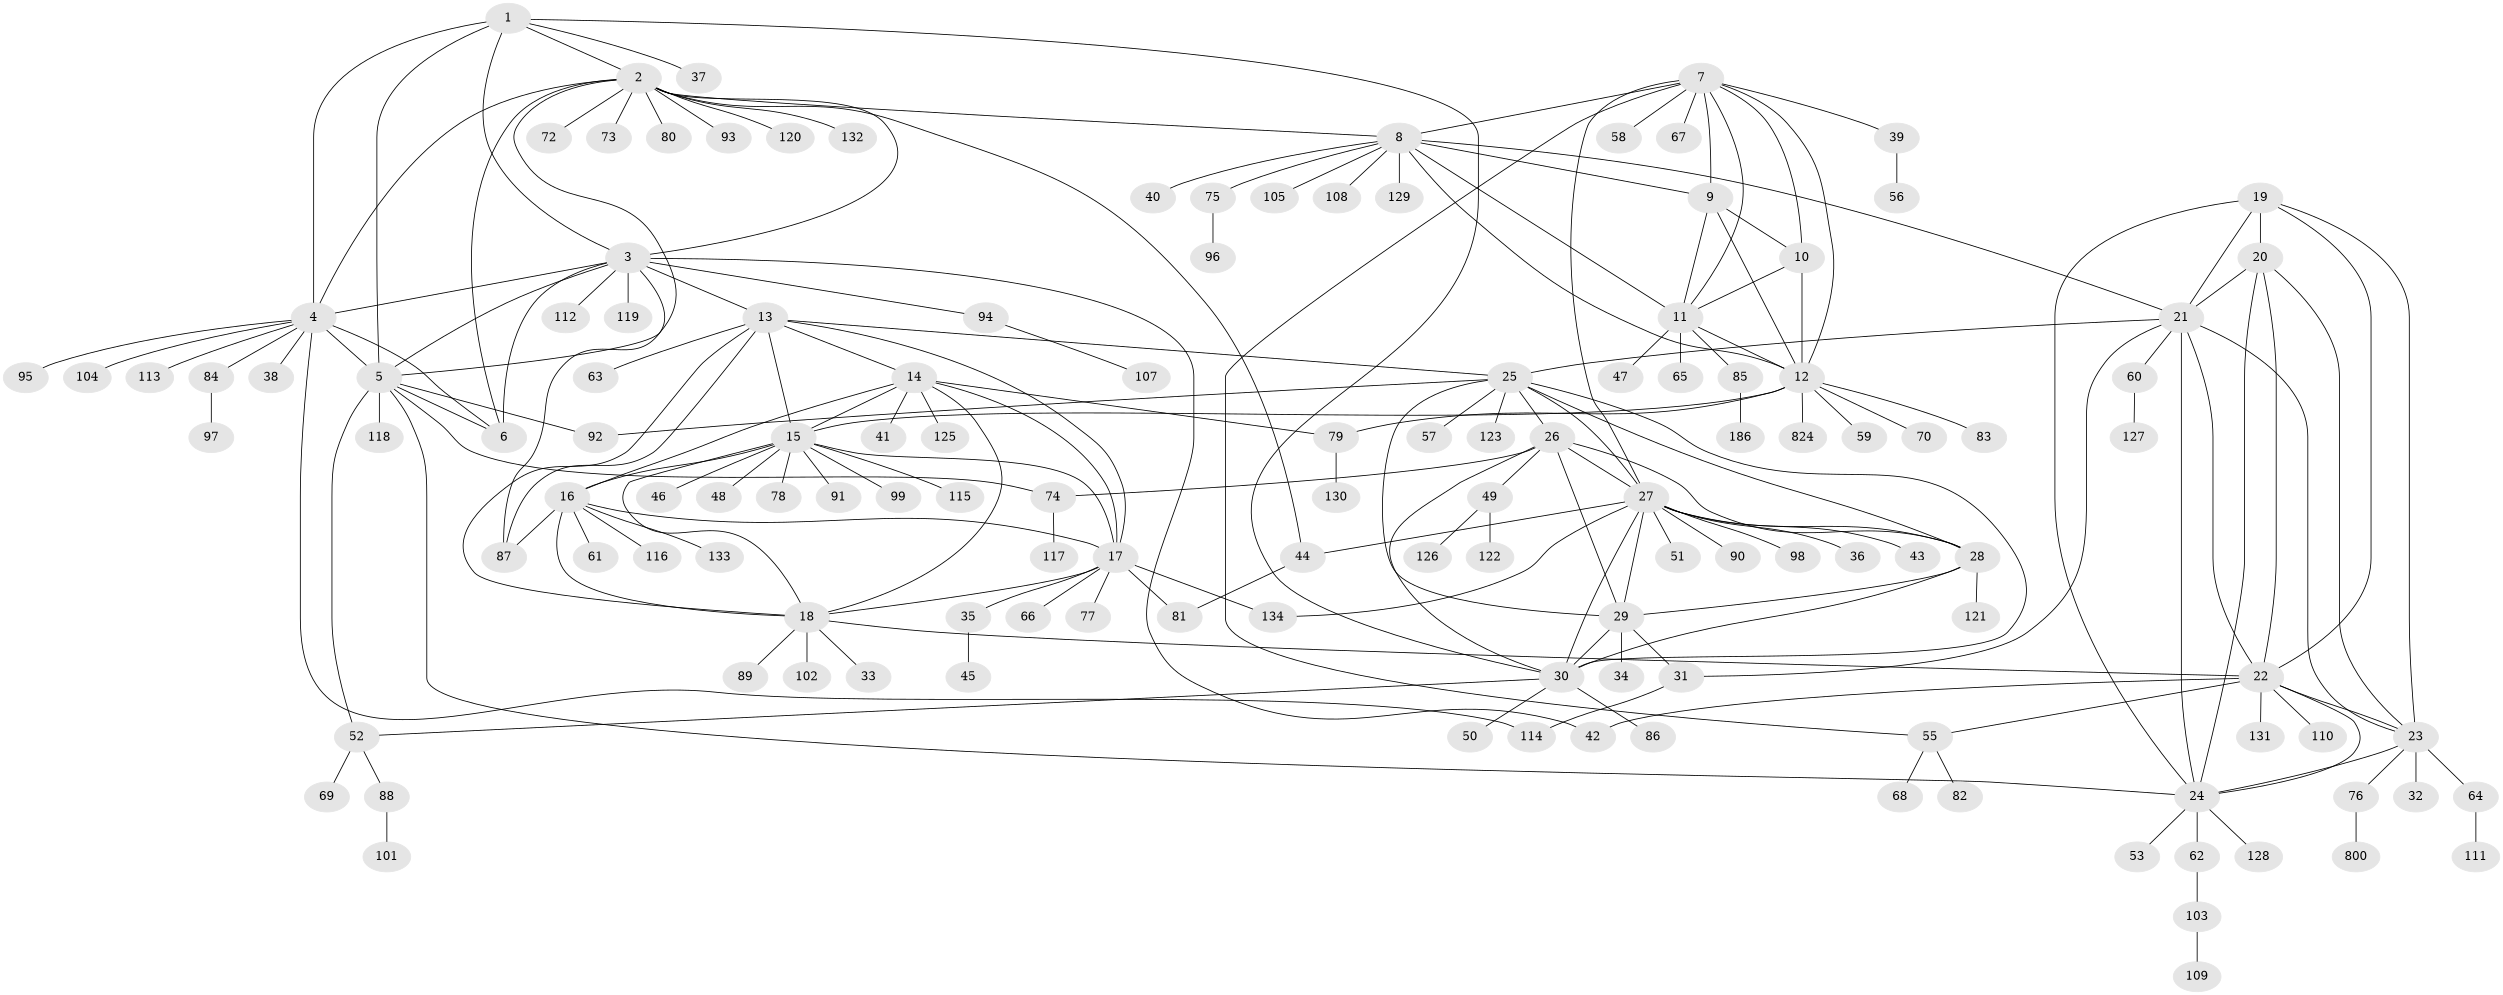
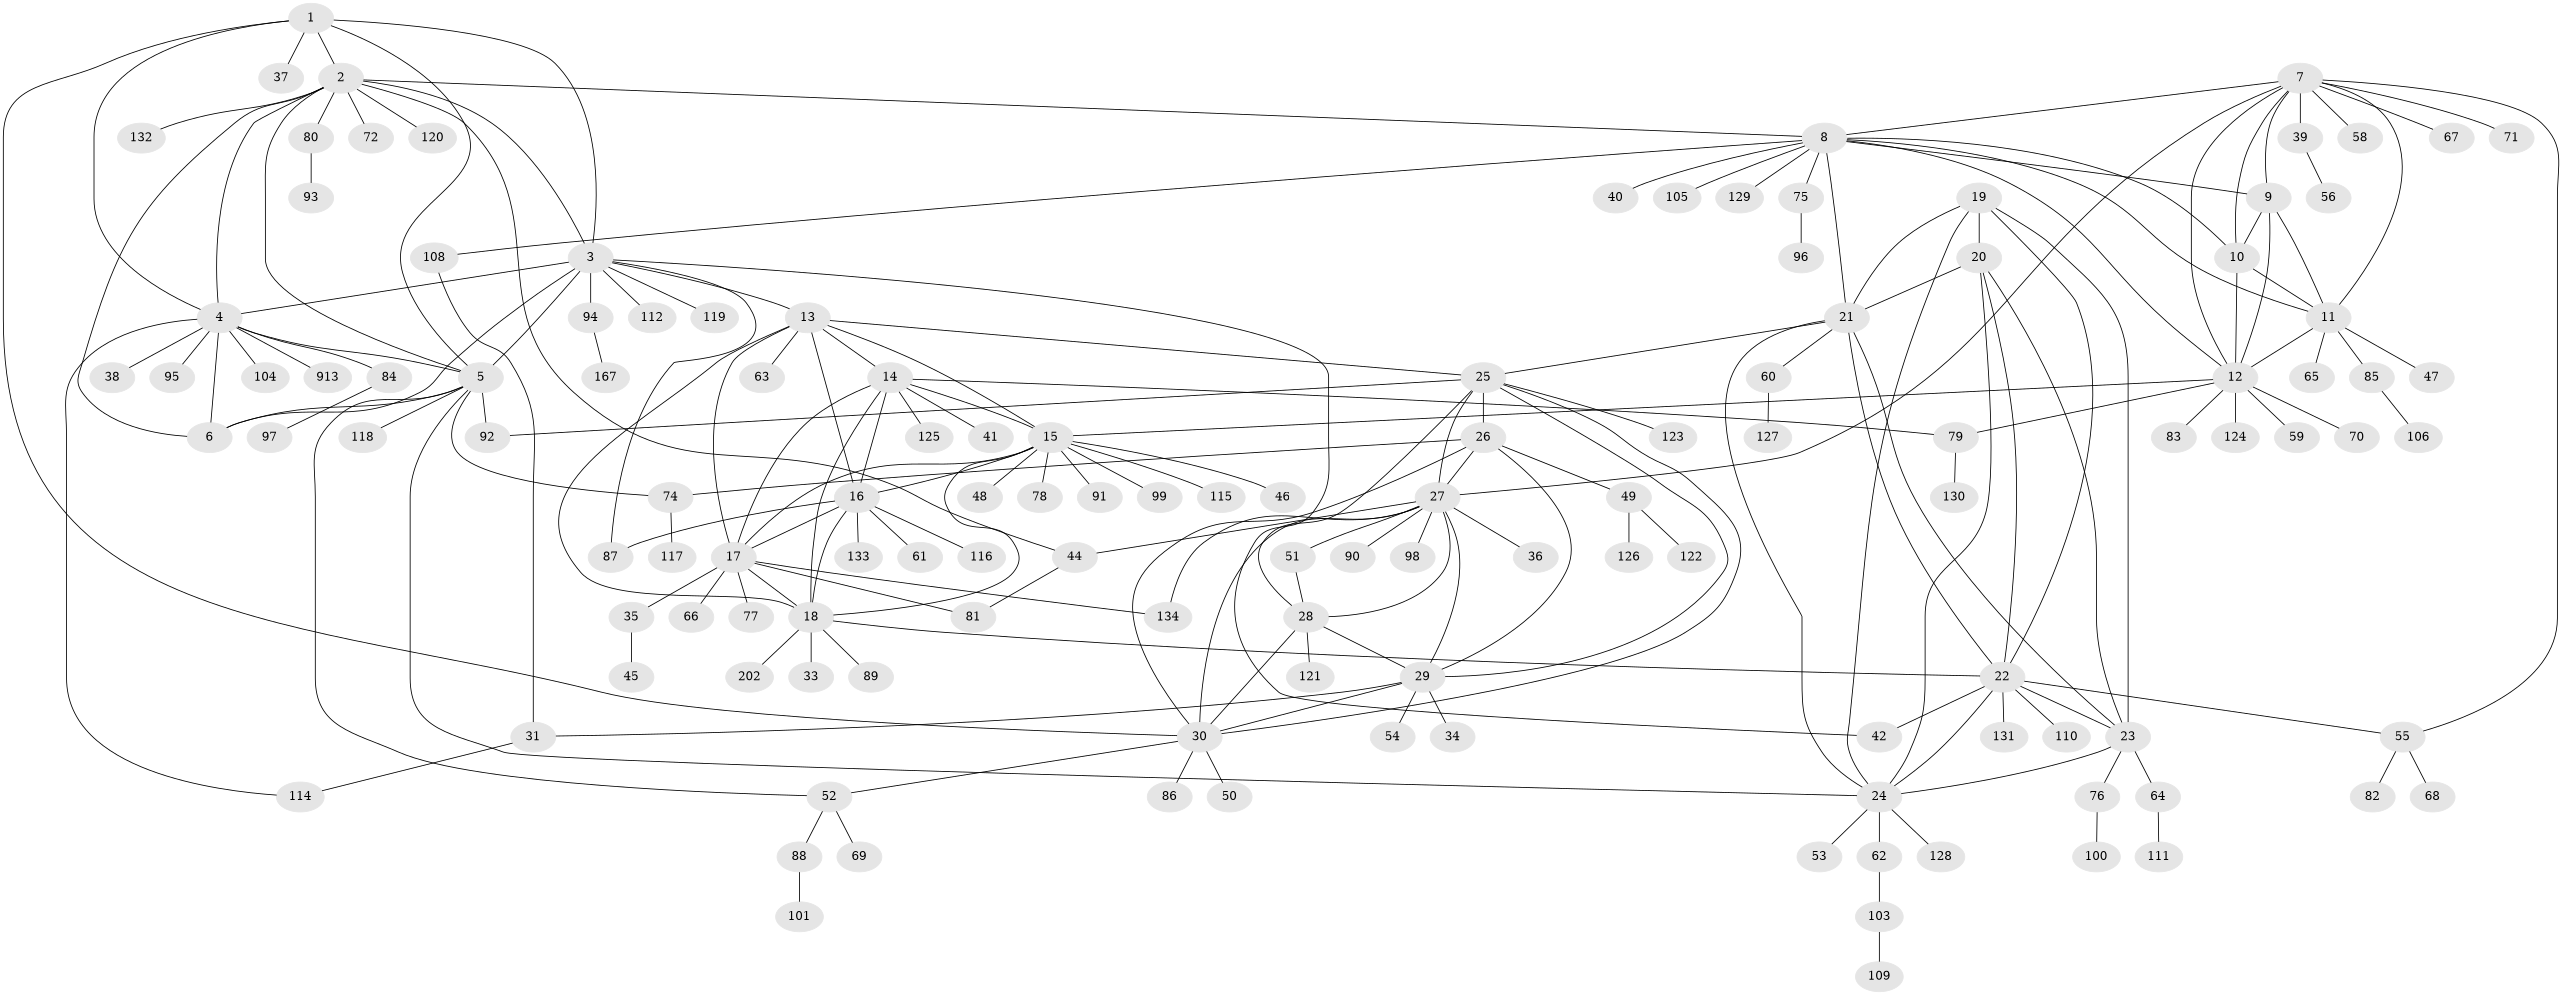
edge "2" -- "93": now "80" -- "93"
node "73": removed
node "71": added
edge "8" -- "10": added
node "113": label "113" -> "913"
node "107": label "107" -> "167"
node "57": removed
node "186": label "186" -> "106"
node "824": label "824" -> "124"
edge "13" -- "87": now "13" -- "16"
edge "26" -- "28": now "51" -- "28"
node "43": removed
edge "21" -- "31": now "108" -- "31"
node "102": label "102" -> "202"
node "54": added
node "32": removed
node "800": label "800" -> "100"
